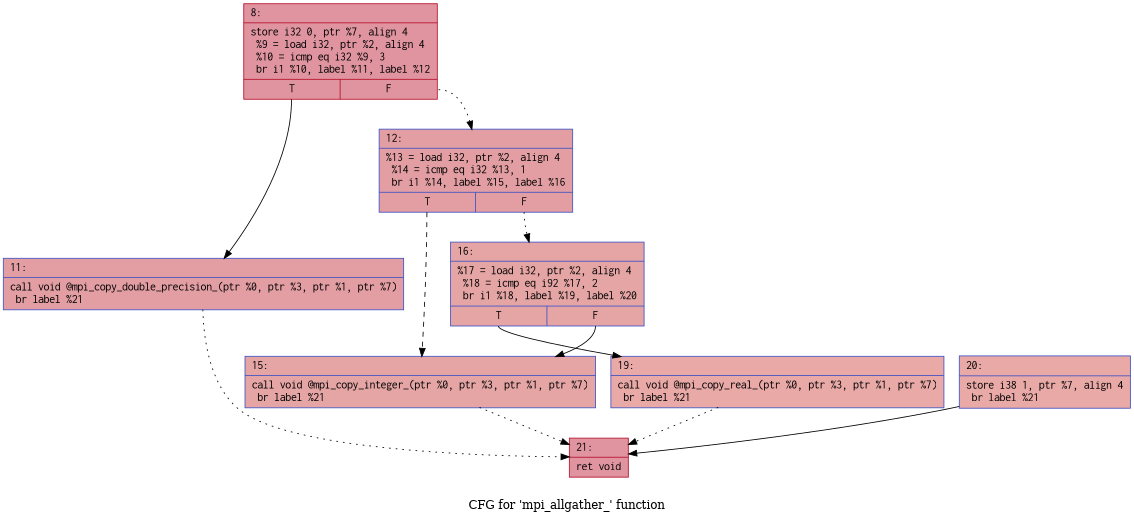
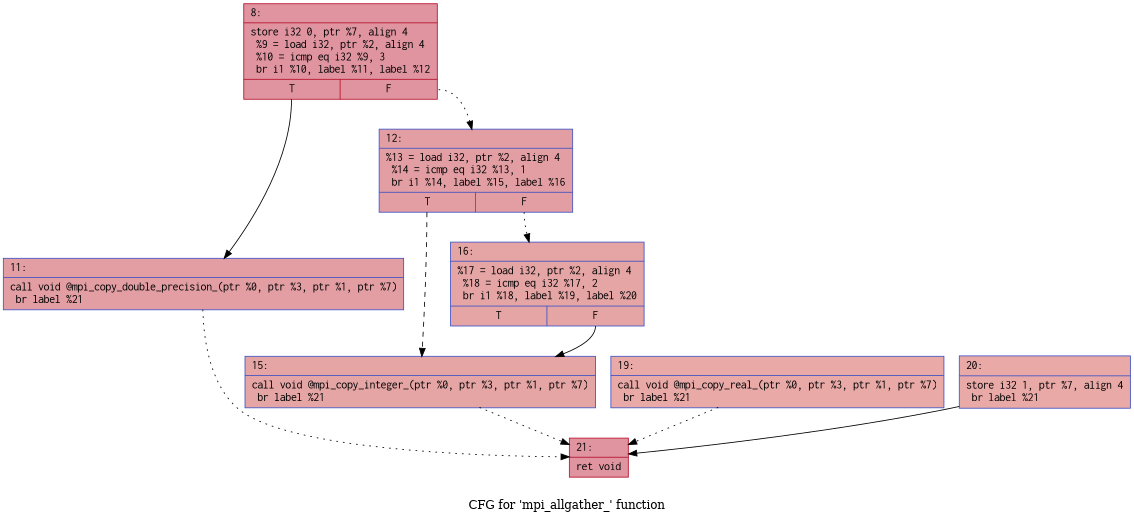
node "16:": text "%18 = icmp eq i92 %17, 2" -> "%18 = icmp eq i32 %17, 2"
edge "16:" -> "19:": removed
node "20:": text "store i38 1, ptr %7, align 4" -> "store i32 1, ptr %7, align 4"
